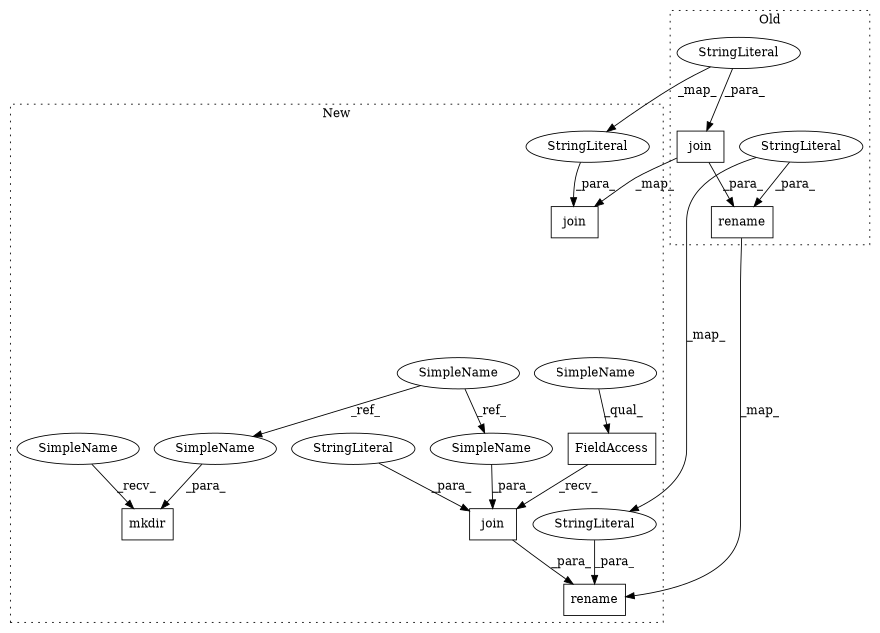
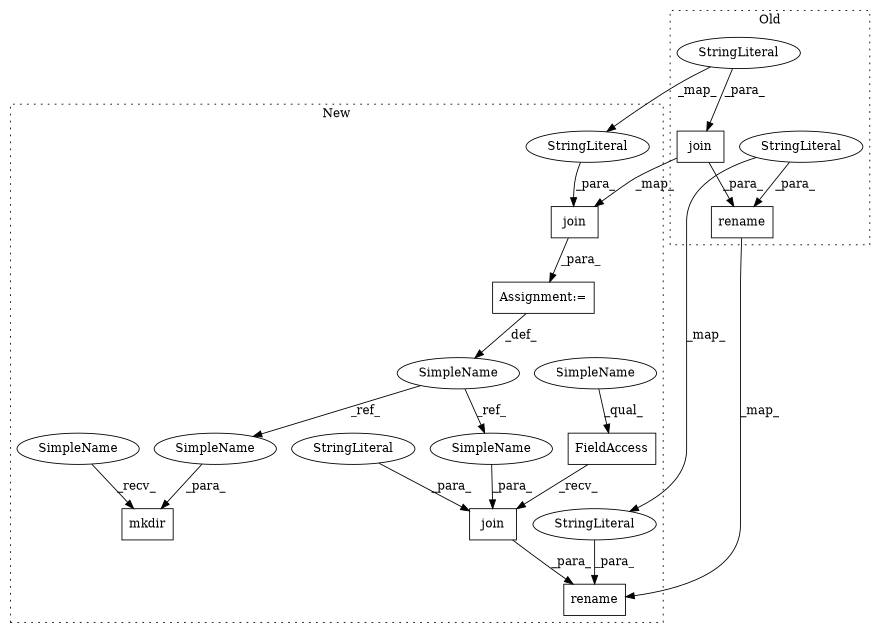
node "Assignment:=": added
